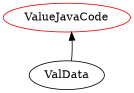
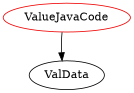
edge "ValData" -> "ValueJavaCode": reversed
